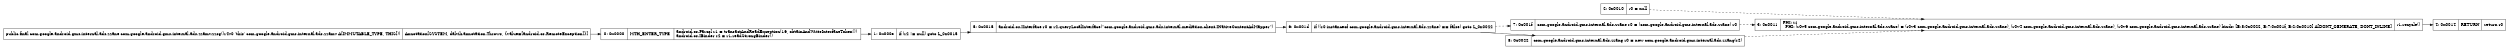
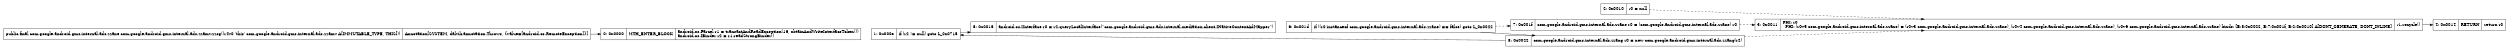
node "3: 0x0011": text "PHI: r1" -> "PHI: r0"
edge "5: 0x0015" -> "6: 0x001d": removed
node "0: 0x0000": text "MTH_ENTER_TYPE" -> "MTH_ENTER_BLOCK"
edge "0: 0x0000" -> "1: 0x000e": now "8: 0x0022" -> "1: 0x000e"
node "1: 0x000e": text "if (r2 != null) goto L_0x0015" -> "if (r2 != null) goto L_0x0715"
